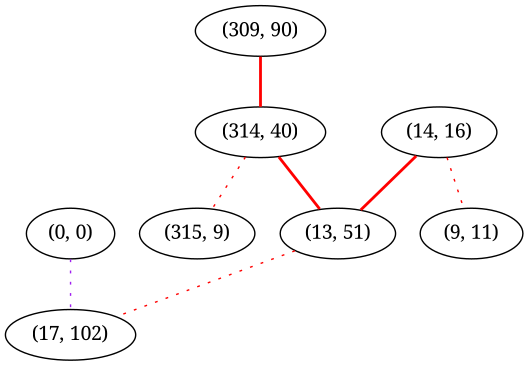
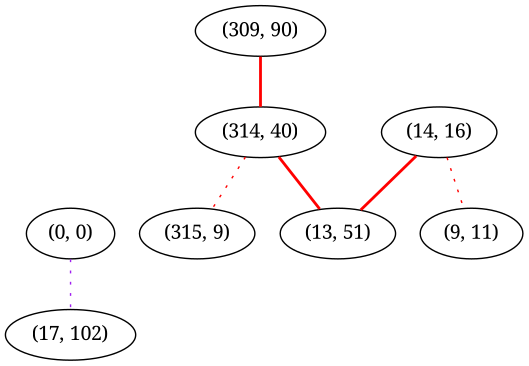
edge "(13, 51)" -- "(17, 102)": removed
